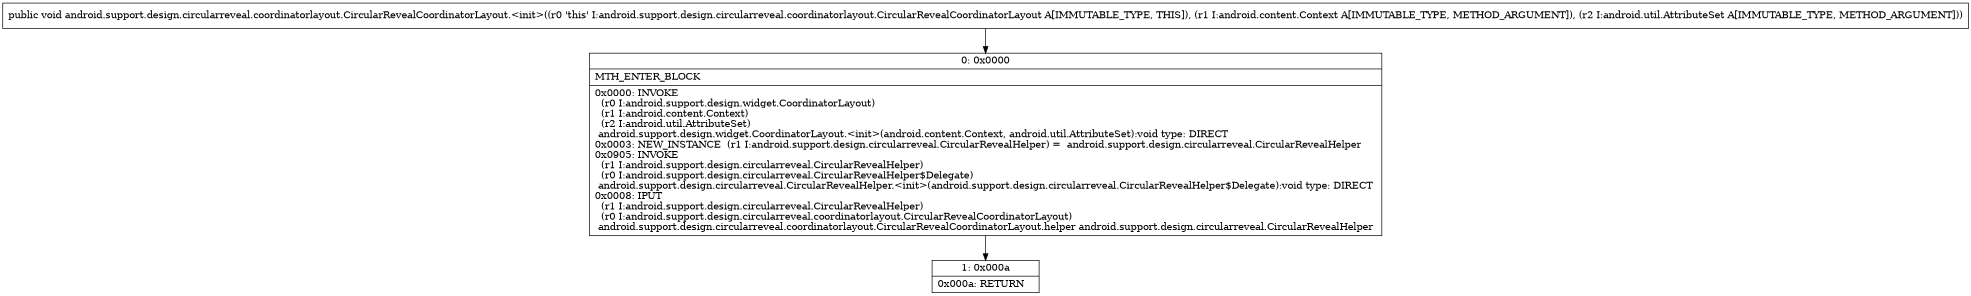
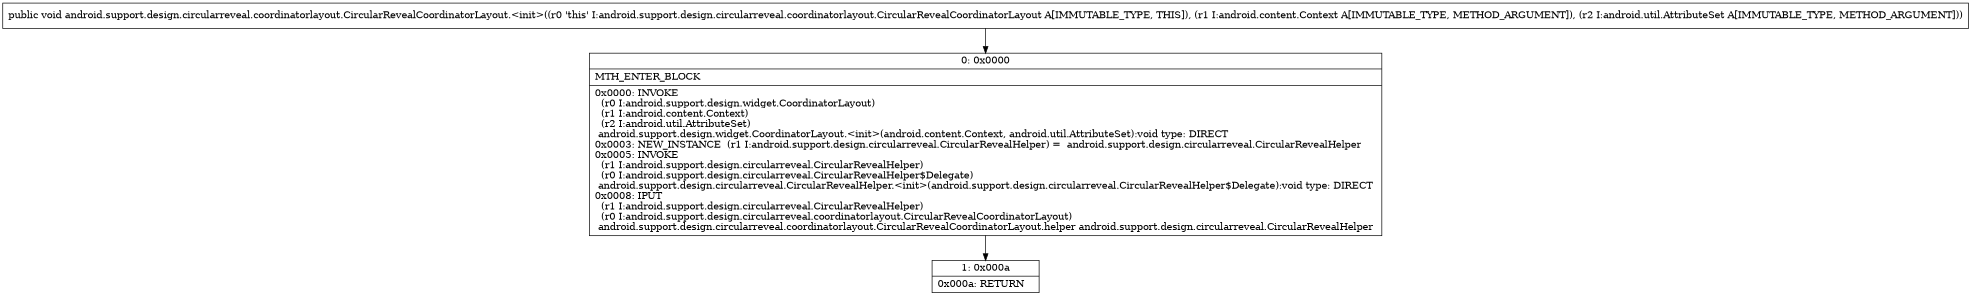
node "0: 0x0000": text "0x0905: INVOKE" -> "0x0005: INVOKE"
